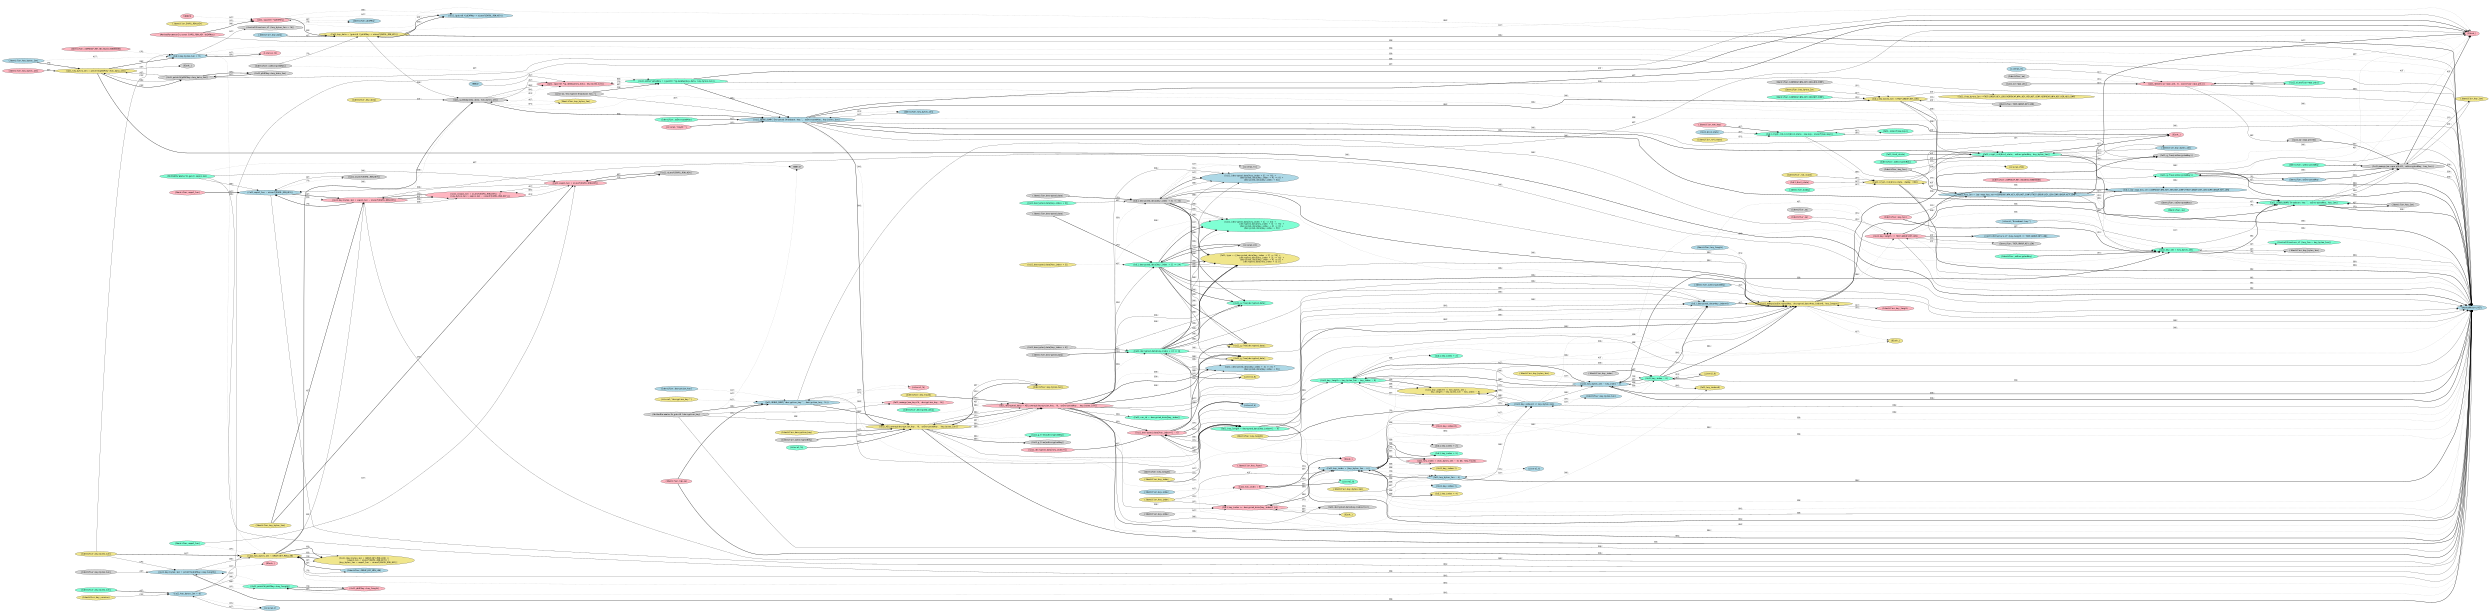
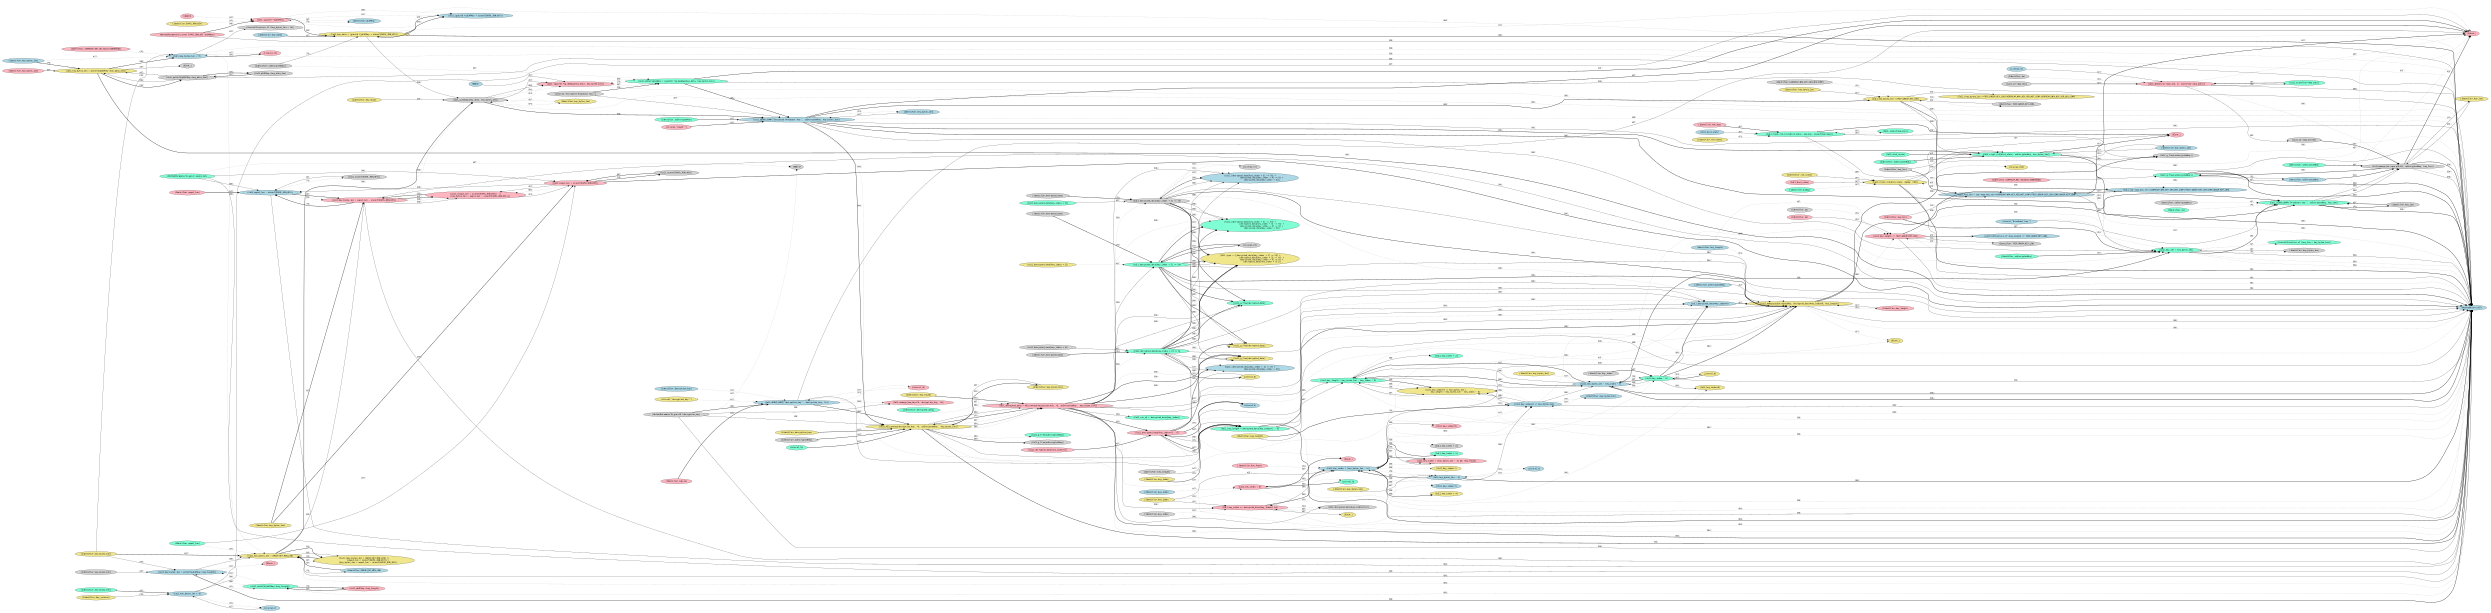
node "(Identifier,AIRPDCAP_WPA_KEY_VER_NOT_CCMP)": removed
edge "(Identifier,tmp_sa)" -> "(MethodReturn,RET)": now "(Call,eapol_len < sizeof(EAPOL_RSN_KEY))" -> "(MethodReturn,RET)"
